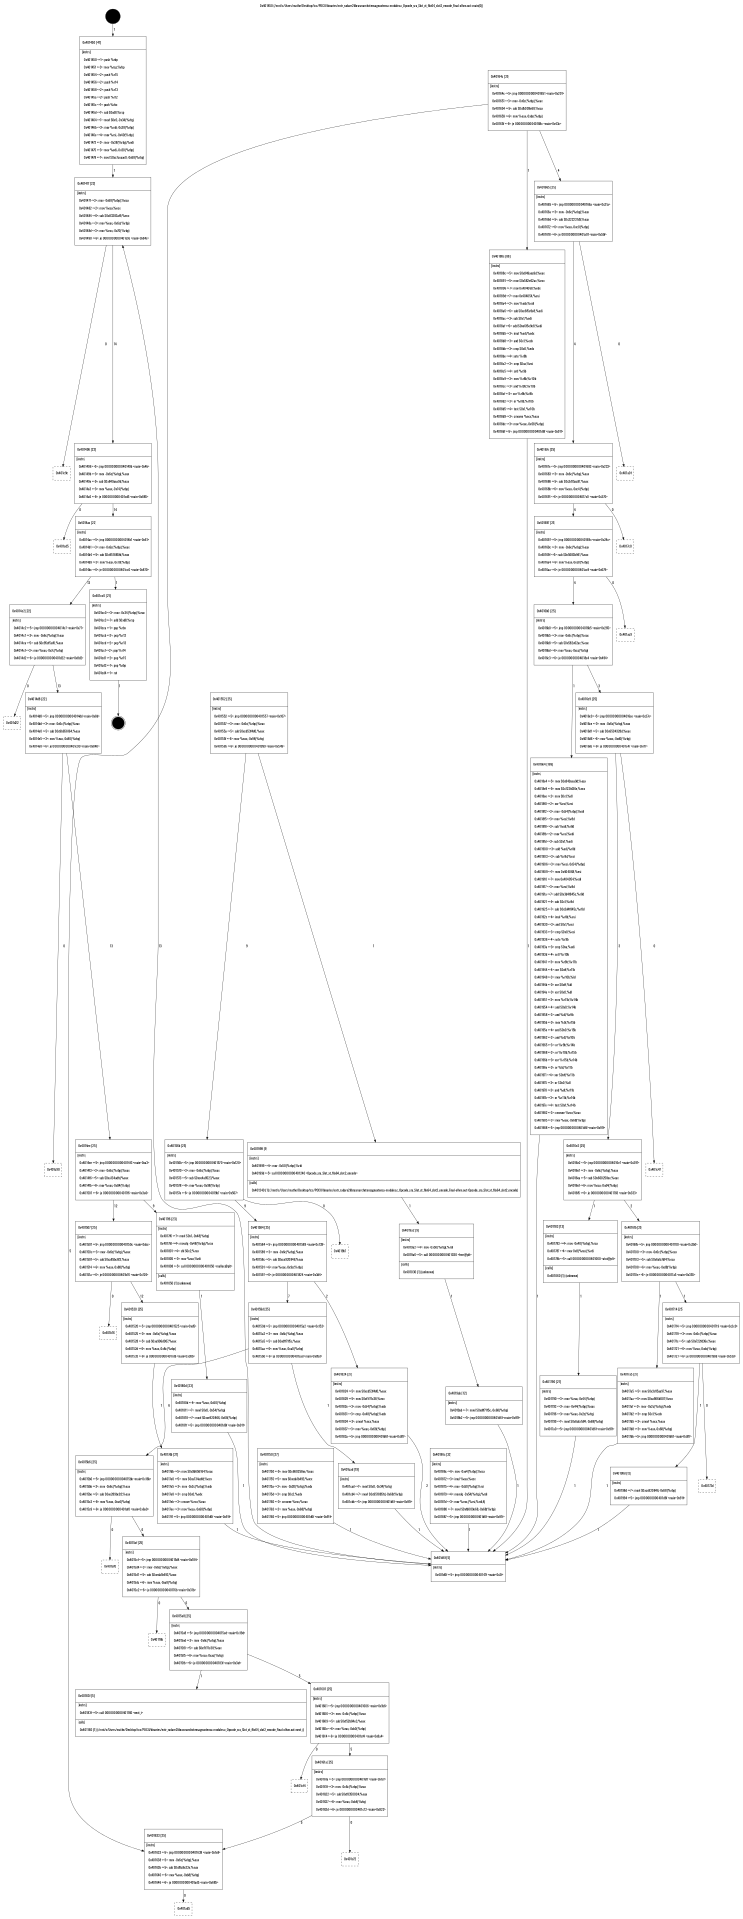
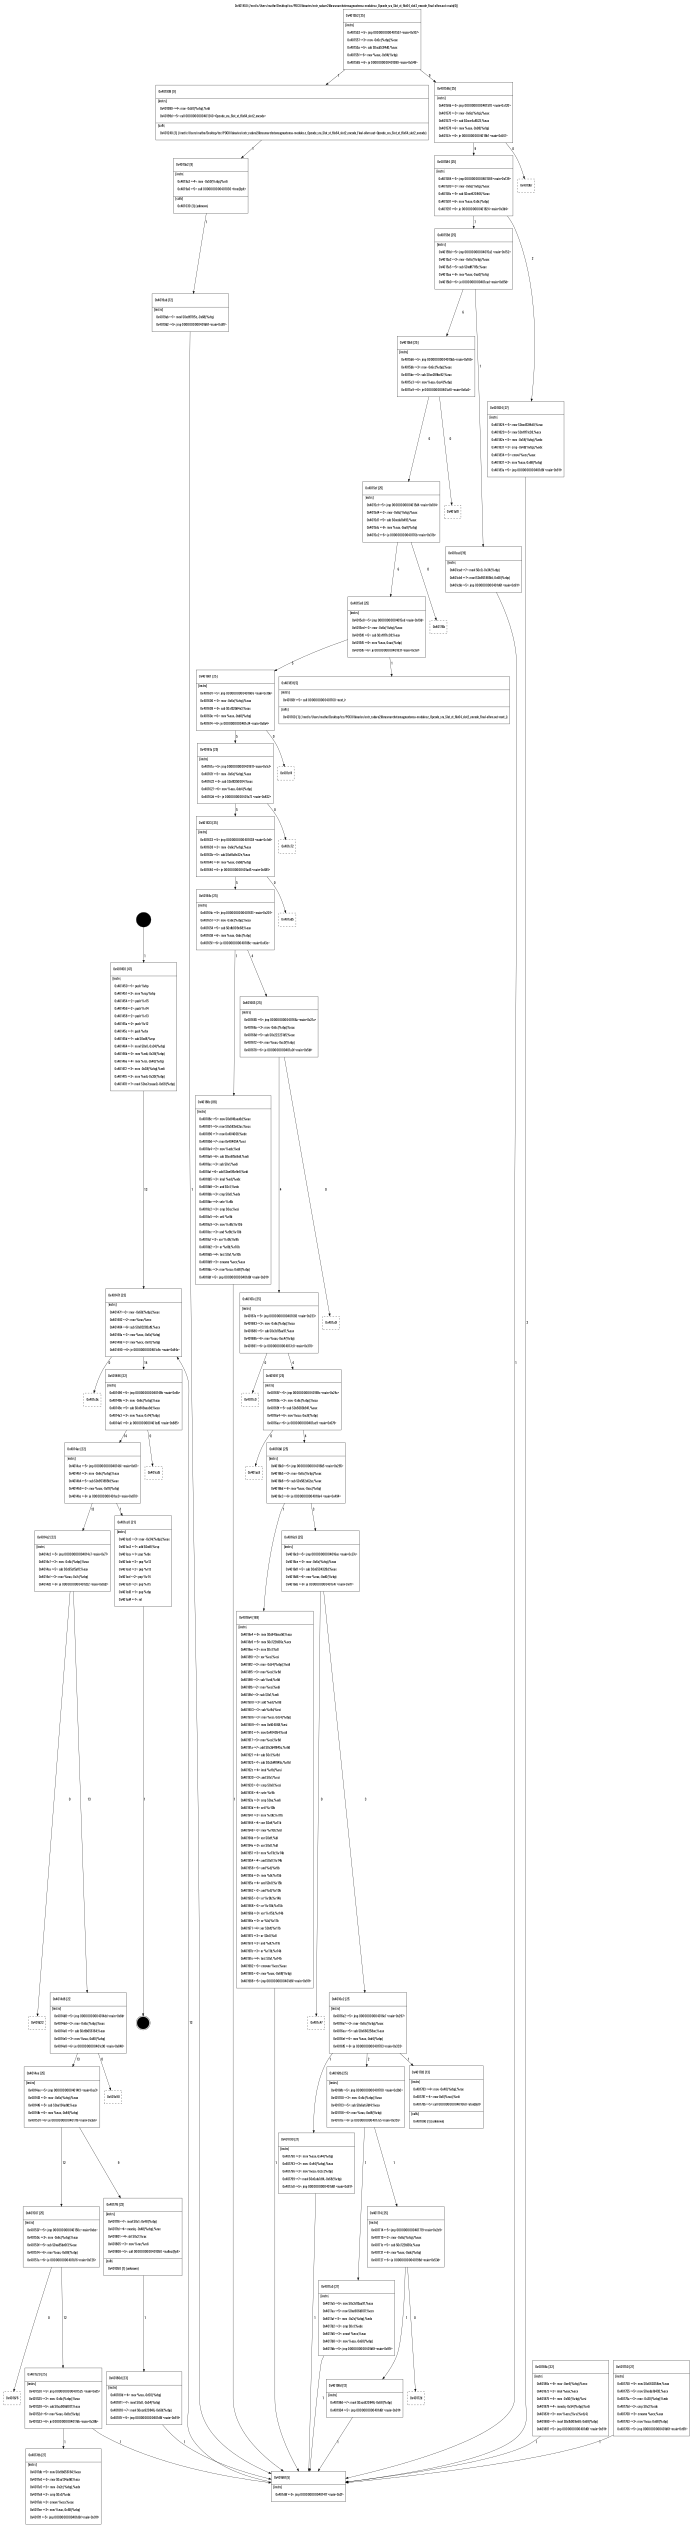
edge "0x401450 [47]" -> "0x40147f [23]": label " 1" -> " 13"
edge "0x40164c [25]" -> "0x401633 [25]": reversed
edge "0x401783 [13]" -> "0x401790 [21]": now "0x4016e2 [25]" -> "0x401790 [21]"
edge "0x4017db [27]" -> "0x401d6f [5]": now "0x401520 [25]" -> "0x401d6f [5]"
